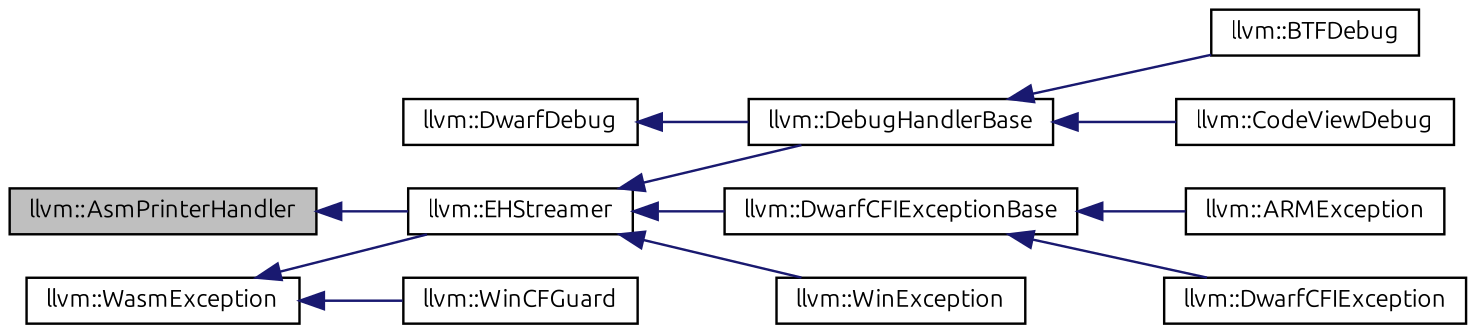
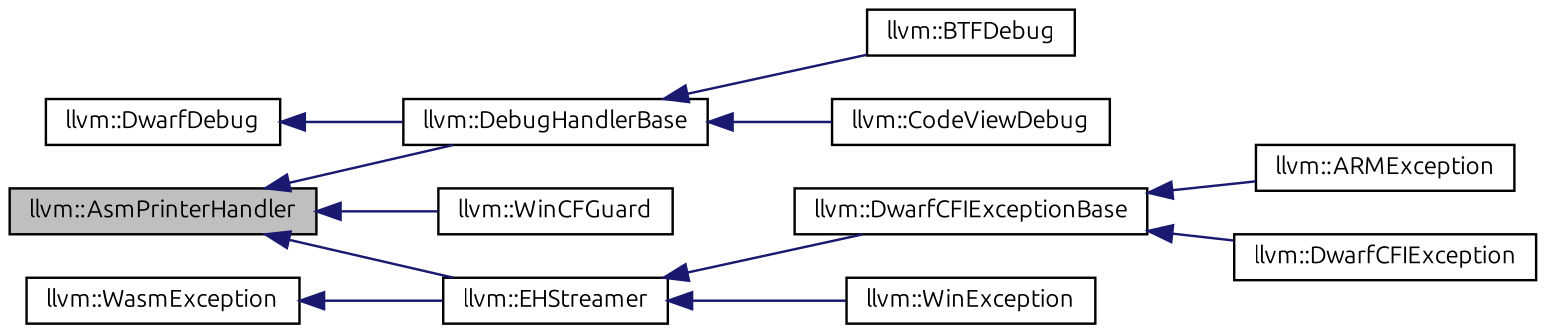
edge "llvm::DebugHandlerBase" -> "llvm::EHStreamer": now "llvm::DebugHandlerBase" -> "llvm::AsmPrinterHandler"
edge "llvm::WinCFGuard" -> "llvm::WasmException": now "llvm::WinCFGuard" -> "llvm::AsmPrinterHandler"
